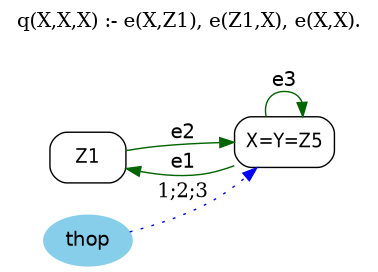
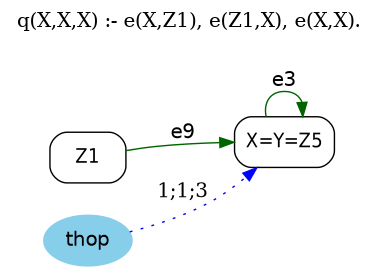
edge "Z1" -> "X=Y=Z5": label "e2" -> "e9"
edge "X=Y=Z5" -> "Z1": removed, label "e1"
edge "thop" -> "X=Y=Z5": label "1;2;3" -> "1;1;3"
